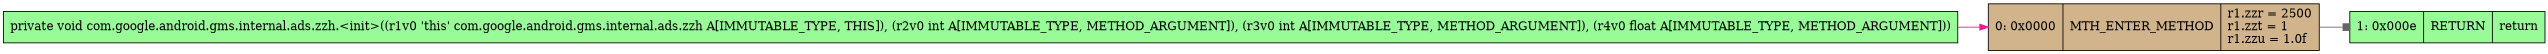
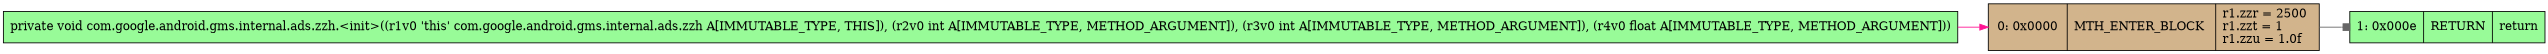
node "0: 0x0000": text "MTH_ENTER_METHOD" -> "MTH_ENTER_BLOCK"
